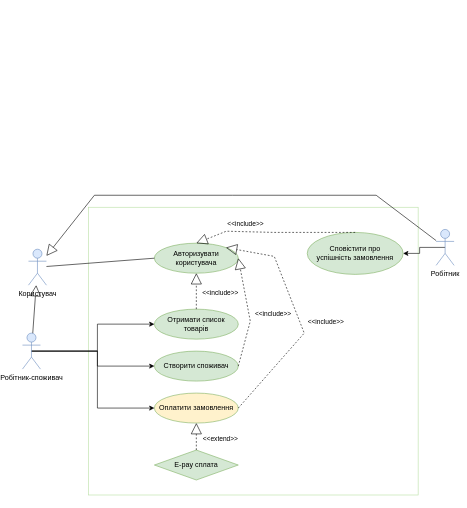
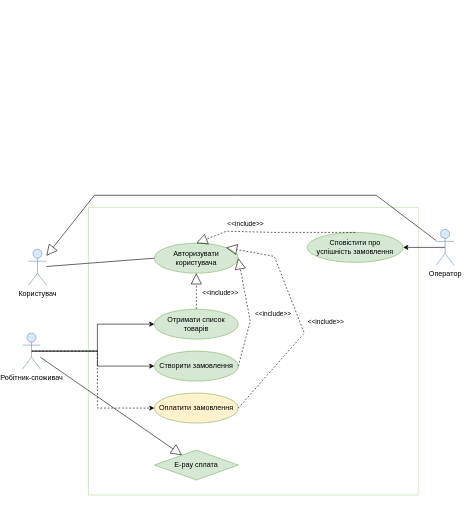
node "Сповістити про успішність замовлення": size 96x42 -> 96x30
node "Робітник": label "Робітник" -> "Оператор"
edge "Робітник-споживач" -> "Користувач": now "Робітник-споживач" -> "E-pay сплата"
node "Створити споживач": label "Створити споживач" -> "Створити замовлення"
edge "Робітник-споживач" -> "Оплатити замовлення": style solid -> dashed
edge "E-pay сплата" -> "Оплатити замовлення": removed, label "<<extend>>"
